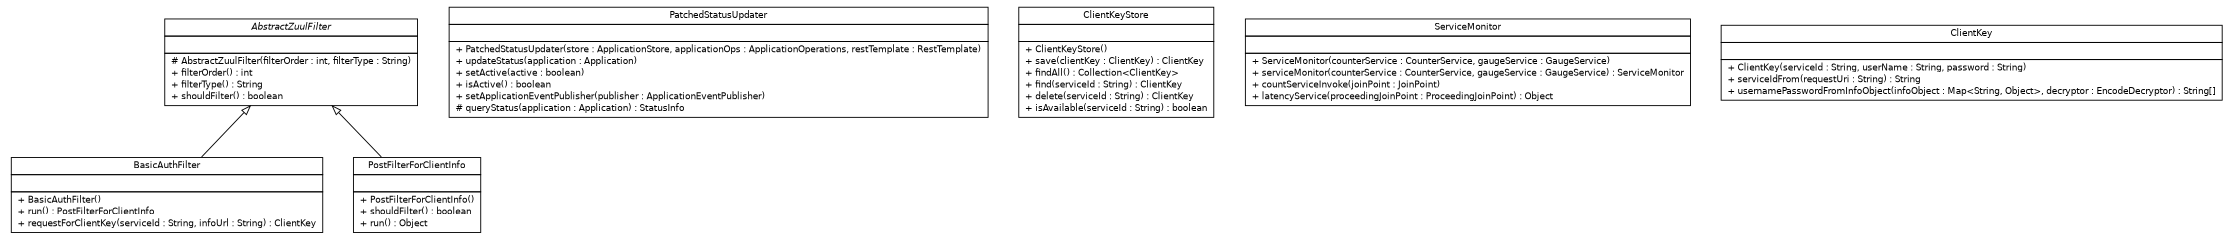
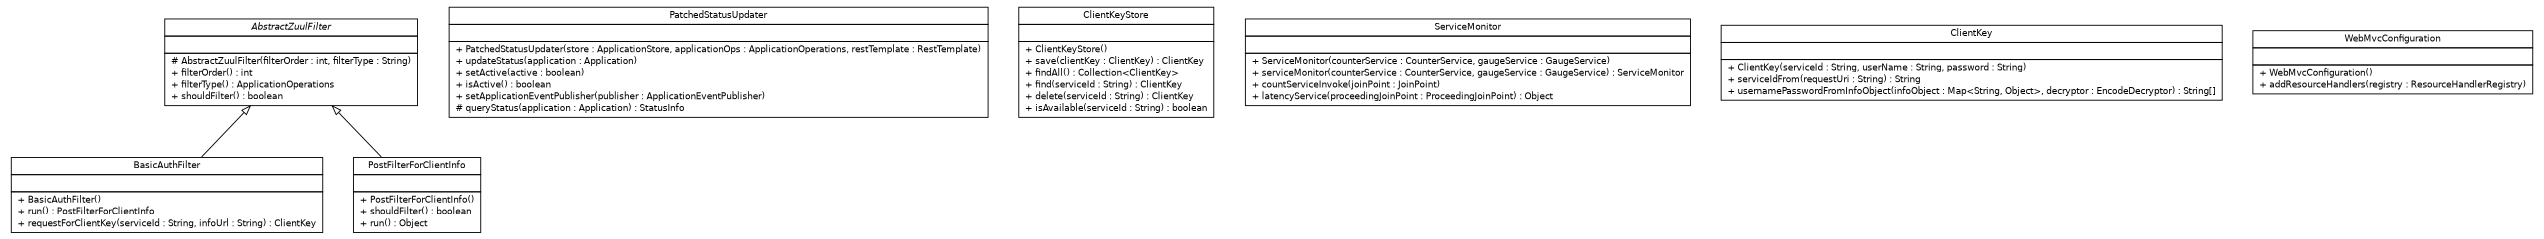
node "WebMvcConfiguration": added
node "AbstractZuulFilter": text "+ filterType() : String" -> "+ filterType() : ApplicationOperations"
